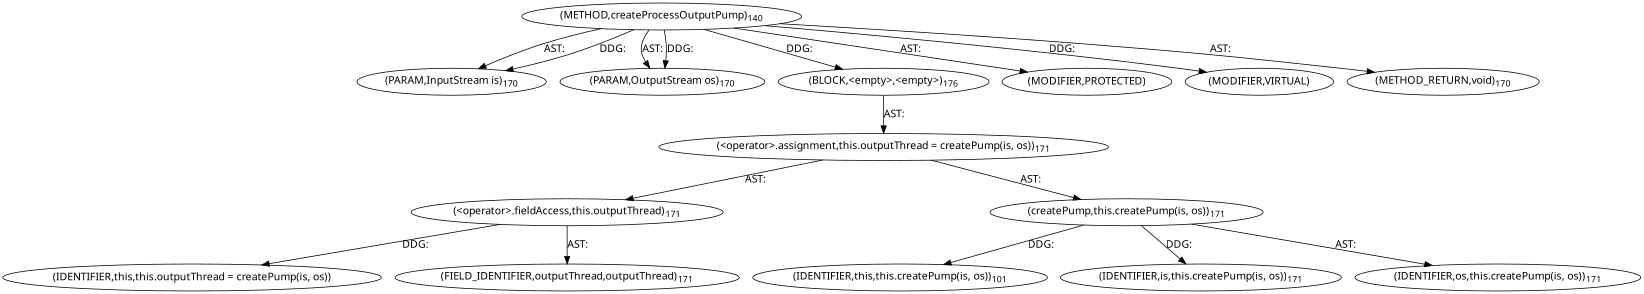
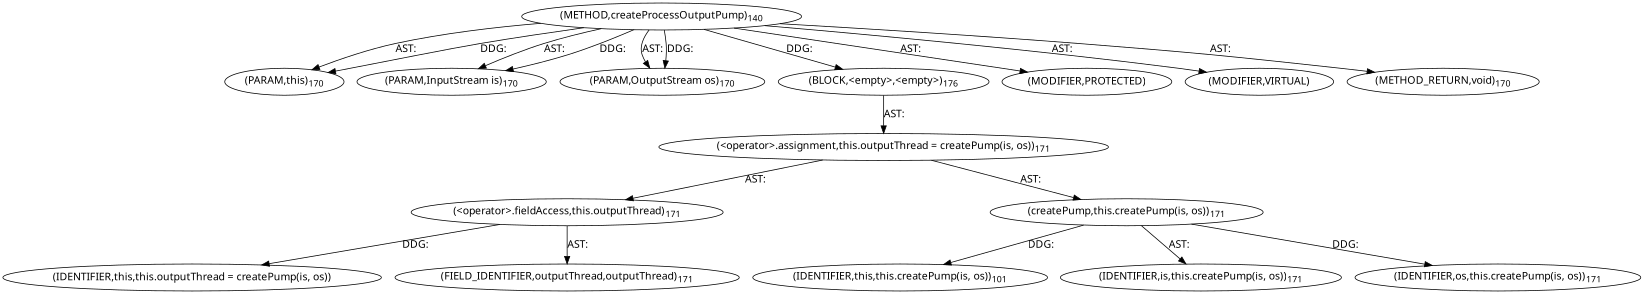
edge "(METHOD,createProcessOutputPump)" -> "(MODIFIER,VIRTUAL)": label "DDG: " -> "AST: "
node "(PARAM,this)": added
edge "(createPump,this.createPump(is, os))" -> "(IDENTIFIER,is,this.createPump(is, os))": label "DDG: " -> "AST: "
edge "(createPump,this.createPump(is, os))" -> "(IDENTIFIER,os,this.createPump(is, os))": label "AST: " -> "DDG: "
